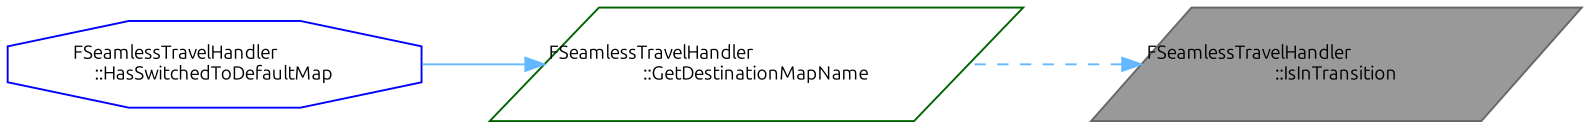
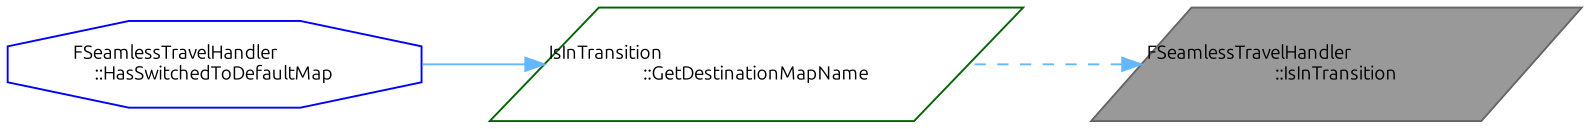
node "FSeamlessTravelHandler ::GetDestinationMapName": label "FSeamlessTravelHandler ::GetDestinationMapName" -> "IsInTransition ::GetDestinationMapName"
